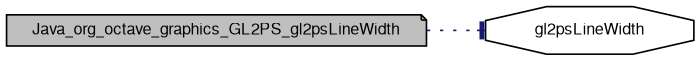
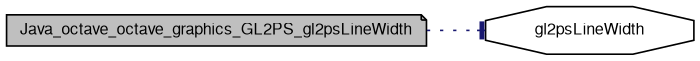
node "Java_org_octave_graphics_GL2PS_gl2psLineWidth": label "Java_org_octave_graphics_GL2PS_gl2psLineWidth" -> "Java_octave_octave_graphics_GL2PS_gl2psLineWidth"
